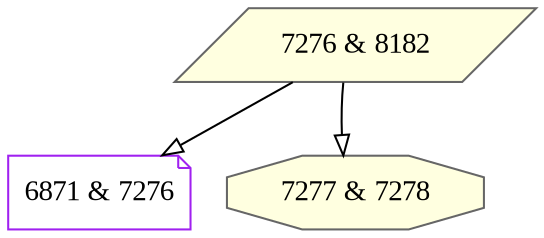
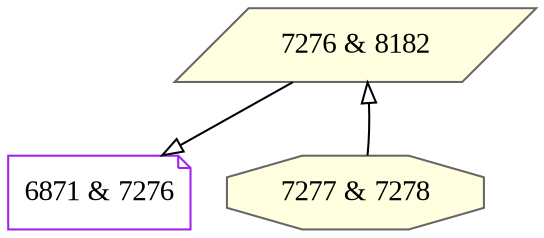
edge "7276 & 8182" -> "7277 & 7278": reversed
